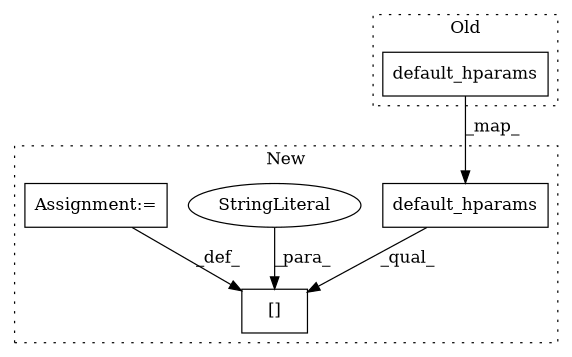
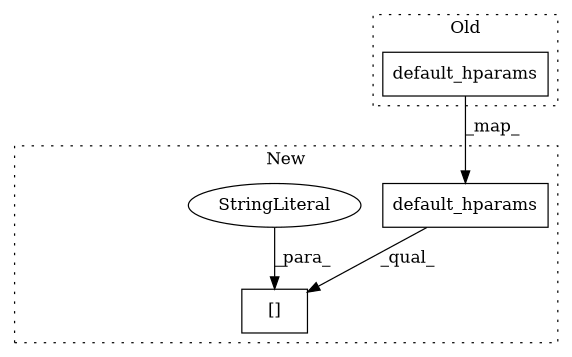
node "Assignment:=": removed
